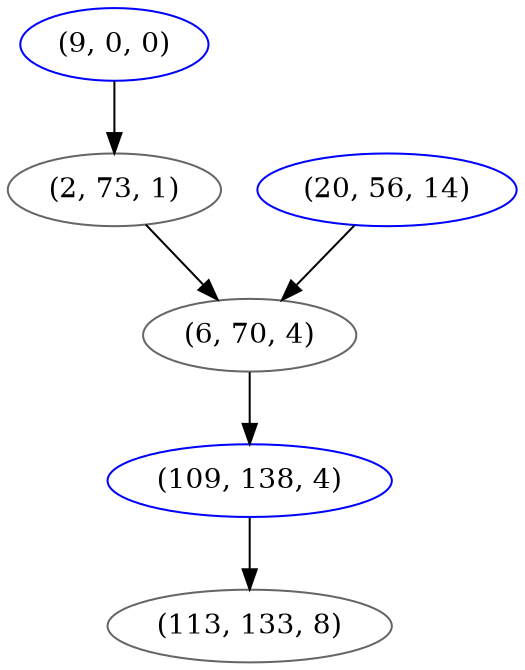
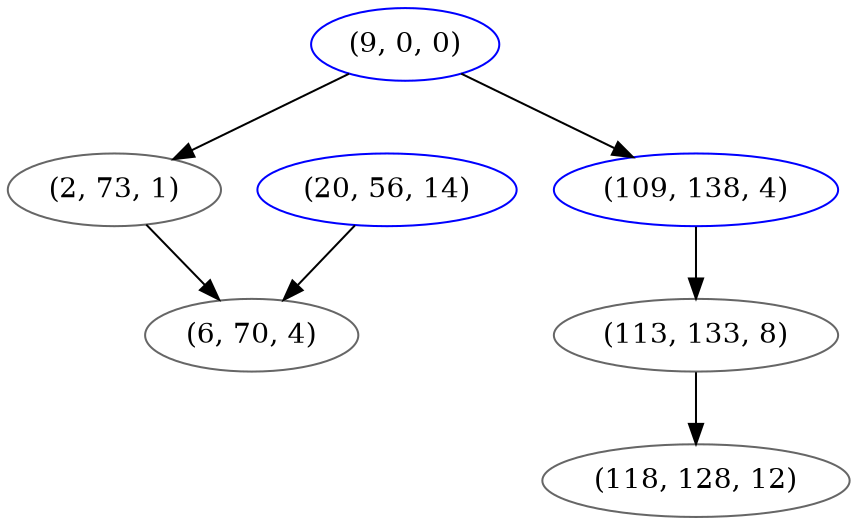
edge "(6, 70, 4)" -> "(109, 138, 4)": now "(9, 0, 0)" -> "(109, 138, 4)"
node "(118, 128, 12)": added
